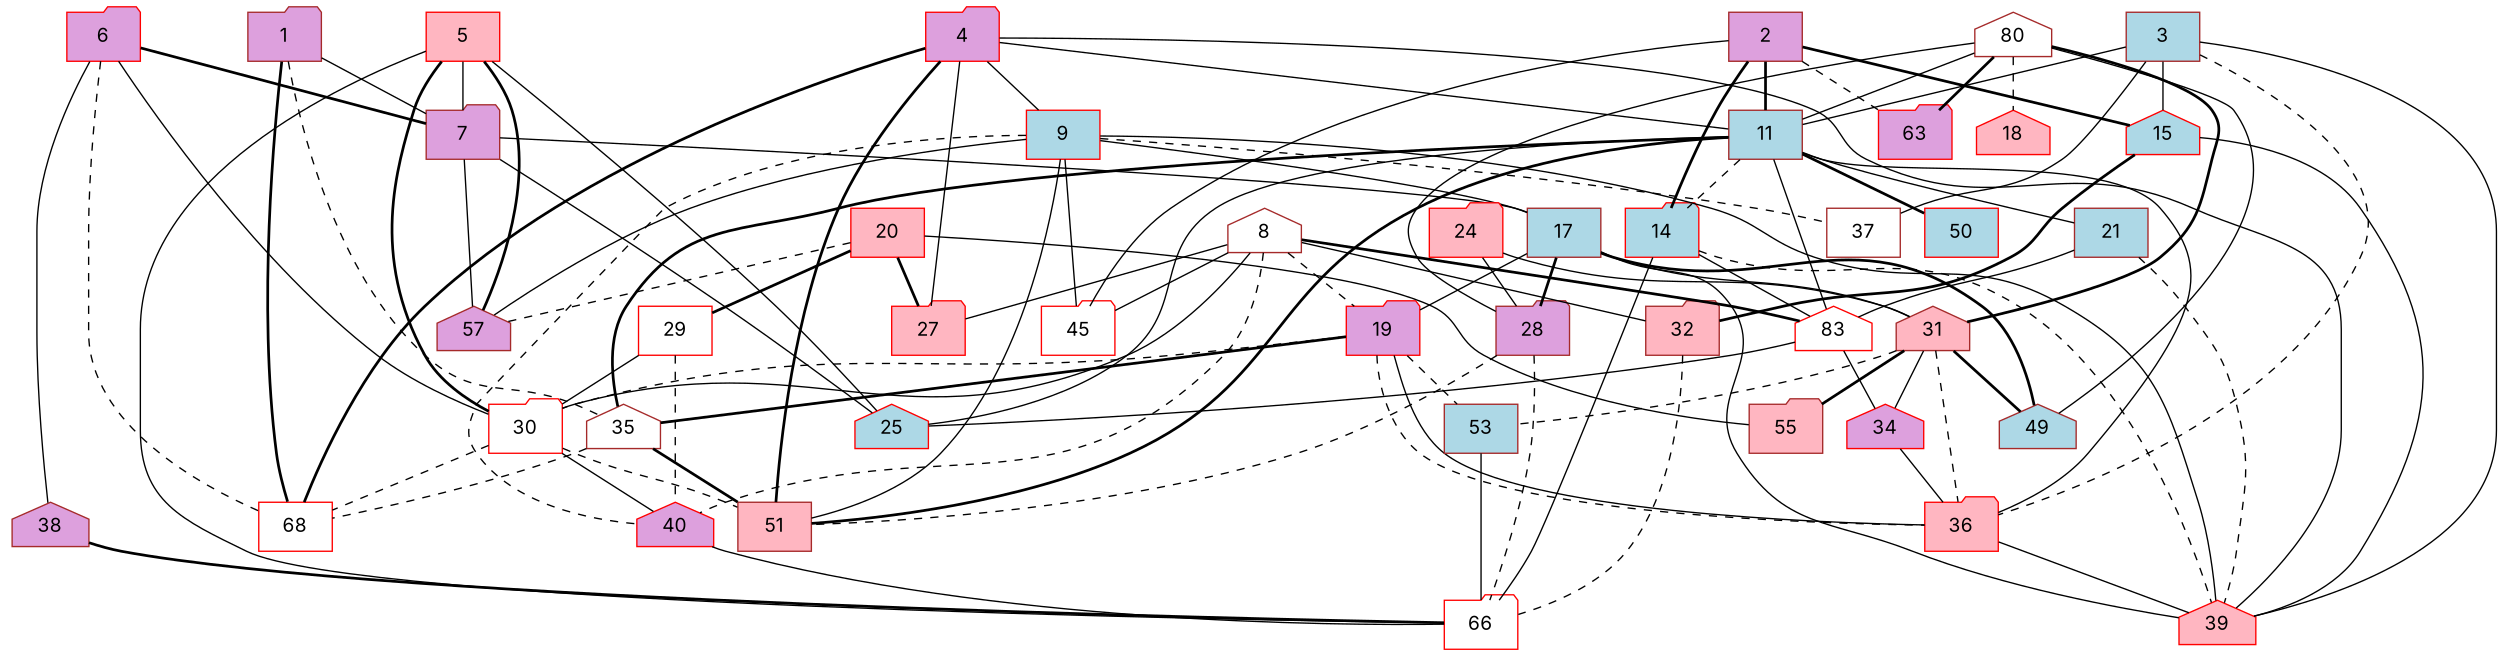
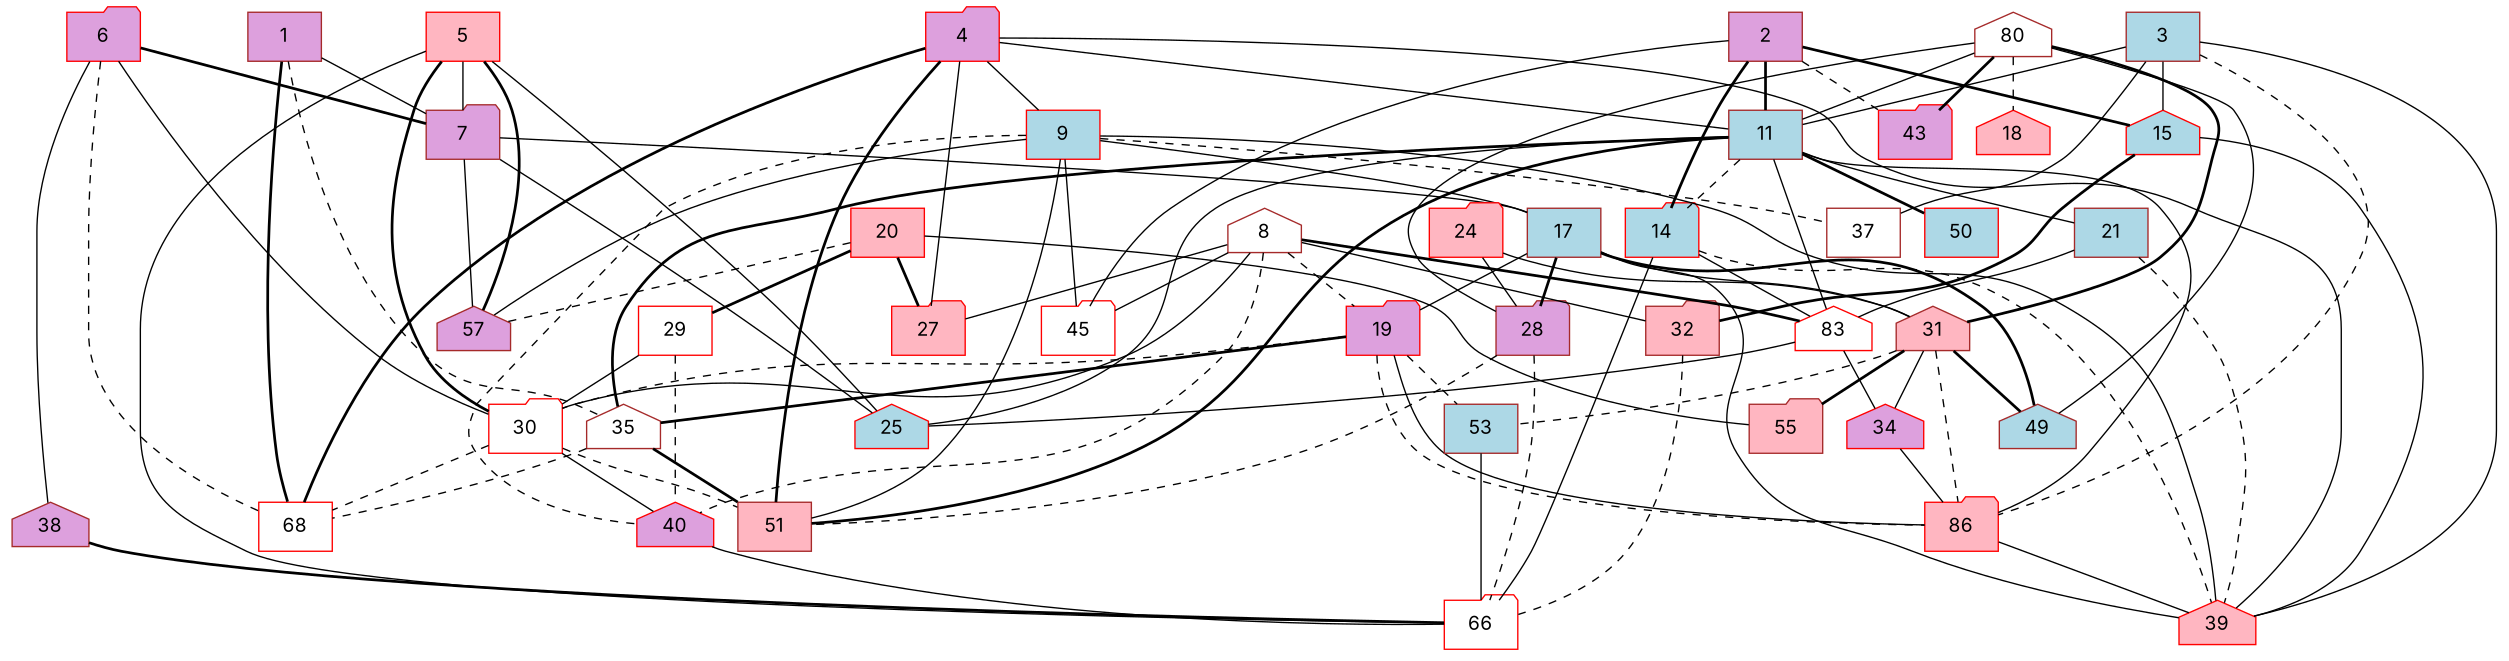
node "1": shape folder -> box
node "63": label "63" -> "43"
node "36": label "36" -> "86"
